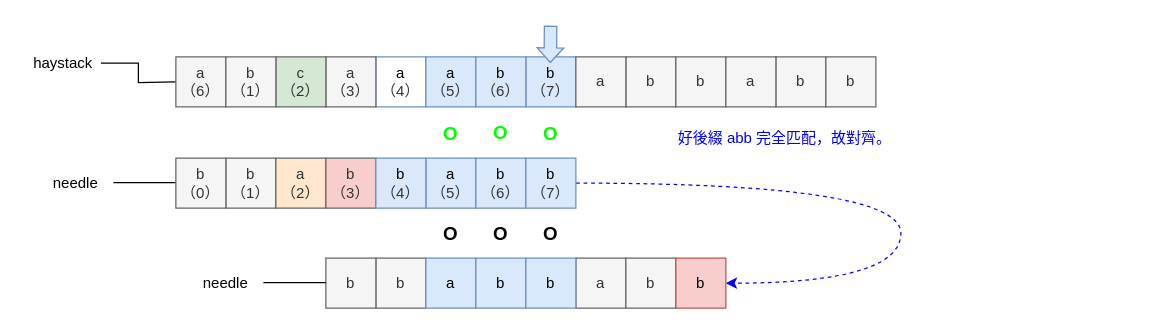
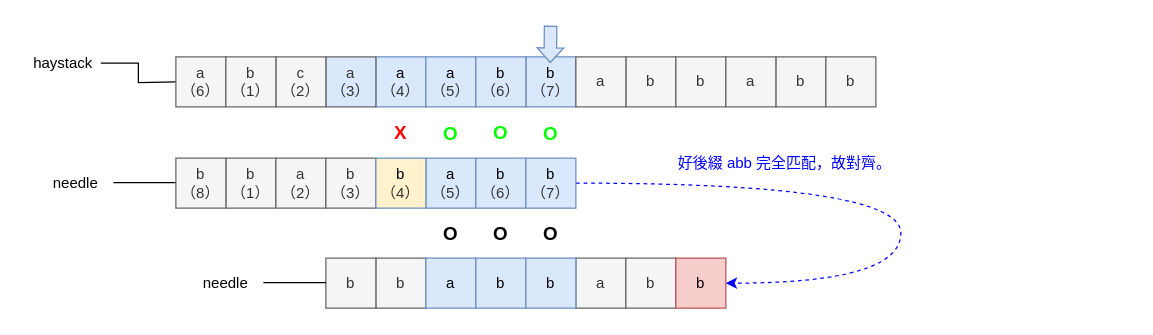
node "c （2）": fillcolor #d5e8d4 -> #f5f5f5
node "a （3）": fillcolor #f5f5f5 -> #dae8fc
node "a（4）": fillcolor #ffffff -> #dae8fc
node "X": added
node "好後綴 abb 完全匹配，故對齊。": moved (901, 138) -> (901, 163)
node "b （0）": label "b （0）" -> "b （8）"
node "a （2）": fillcolor #ffe6cc -> #f5f5f5
node "b （3）": fillcolor #f8cecc -> #f5f5f5
node "b（4）": fillcolor #dae8fc -> #fff2cc
